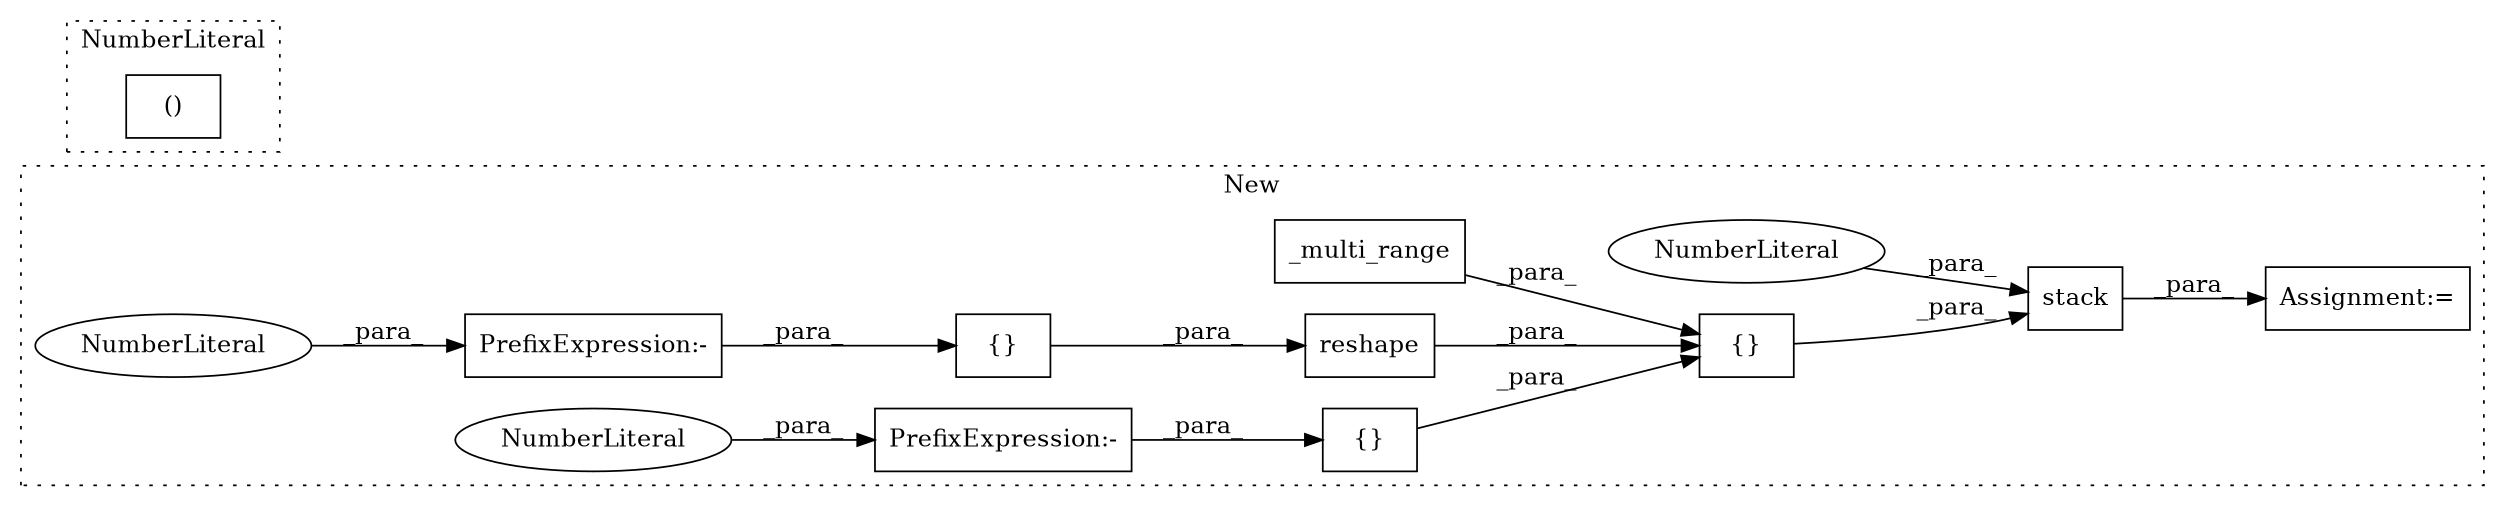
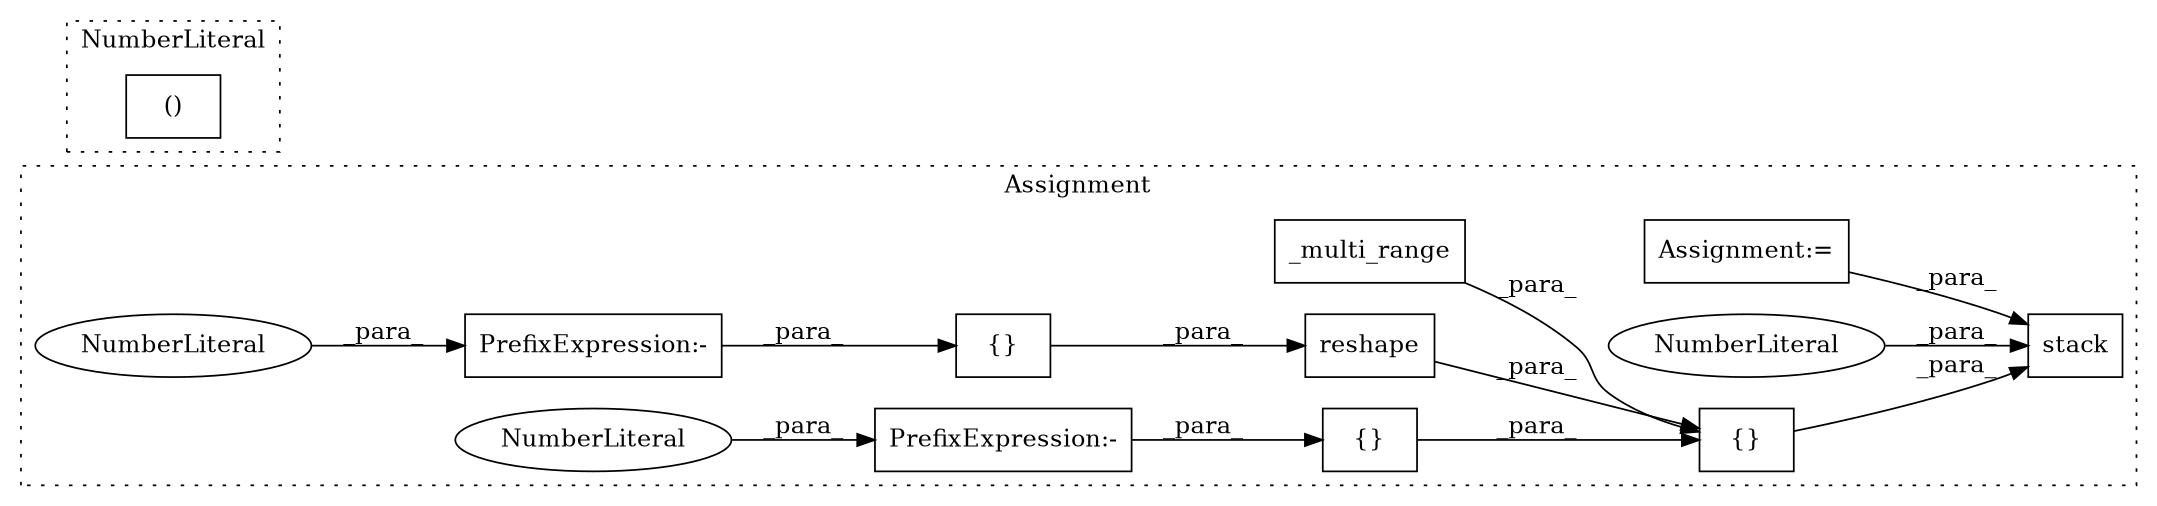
cluster "New": label "New" -> "Assignment"
edge "stack" -> "Assignment:=": reversed
